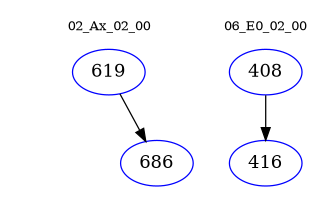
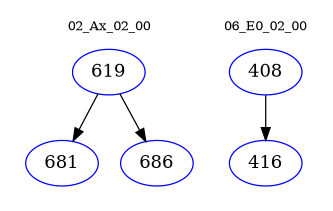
node "681": added
